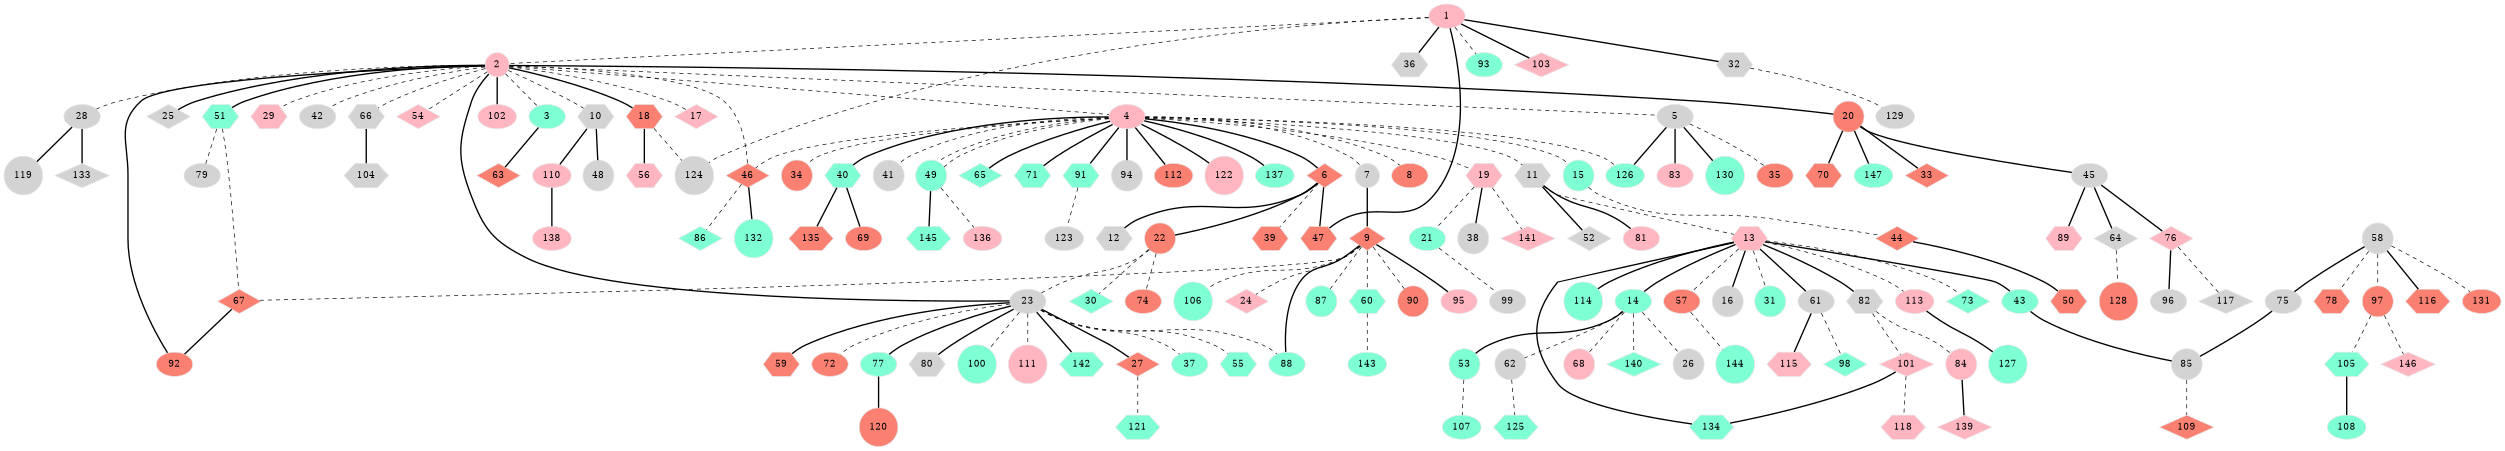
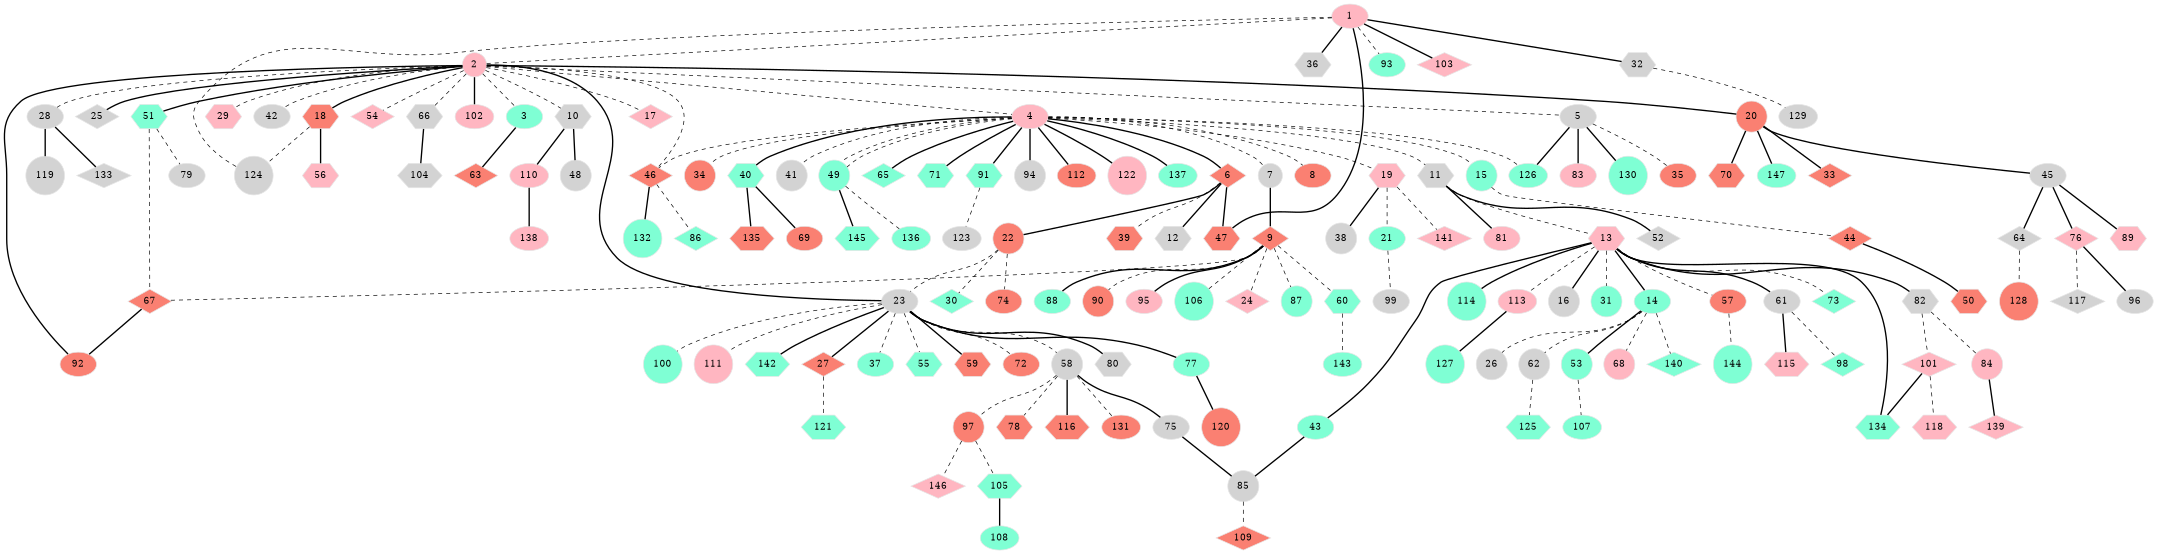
node "136": fillcolor lightpink -> aquamarine
edge "23" -- "88": now "23" -- "58"
